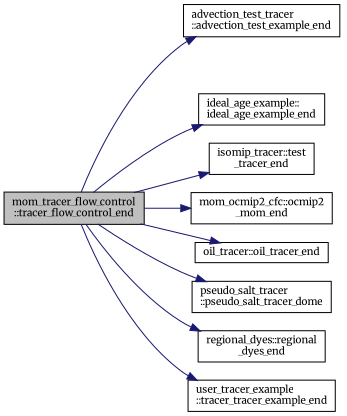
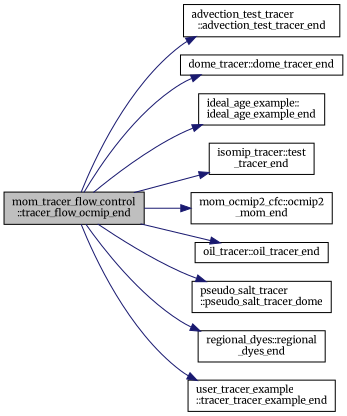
node "advection_test_tracer ::advection_test_example_end": label "advection_test_tracer ::advection_test_example_end" -> "advection_test_tracer ::advection_test_tracer_end"
node "dome_tracer::dome_tracer_end": added
node "mom_tracer_flow_control ::tracer_flow_control_end": label "mom_tracer_flow_control ::tracer_flow_control_end" -> "mom_tracer_flow_control ::tracer_flow_ocmip_end"
